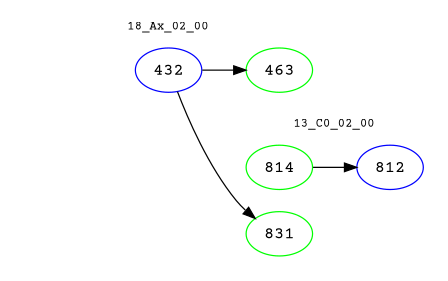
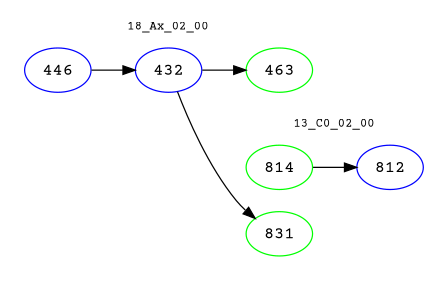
node "446": added
